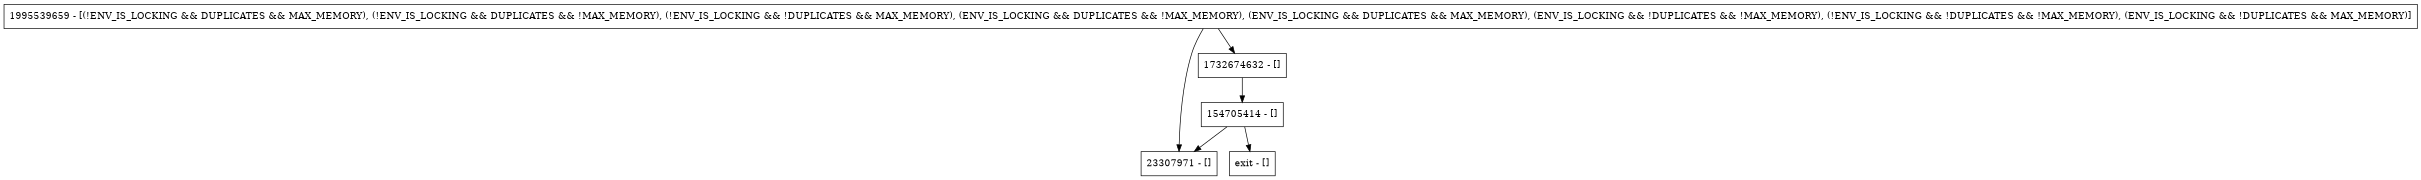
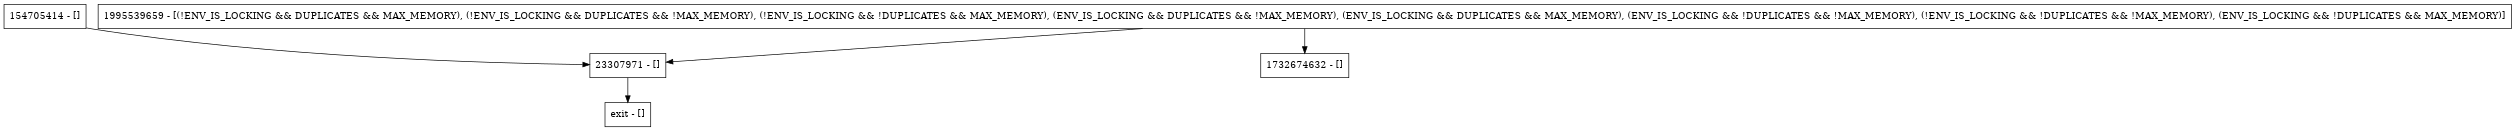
edge "1732674632 - []" -> "154705414 - []": removed
edge "154705414 - []" -> "exit - []": now "23307971 - []" -> "exit - []"
